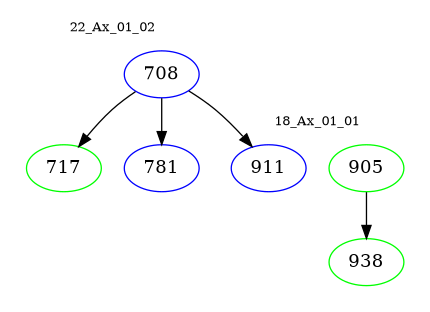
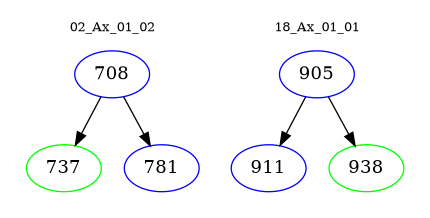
cluster "22_Ax_01_02": label "22_Ax_01_02" -> "02_Ax_01_02"
edge "708" -> "911": now "905" -> "911"
node "717": label "717" -> "737"
node "905": color green -> blue
